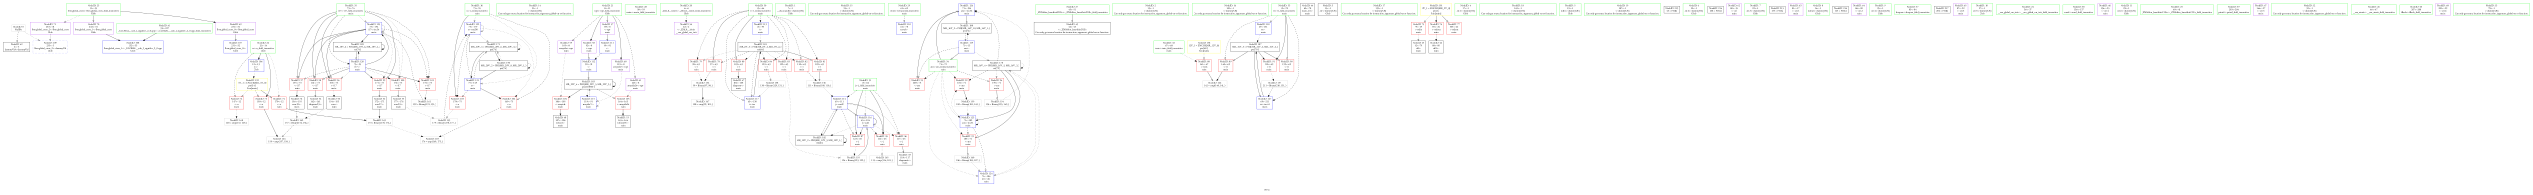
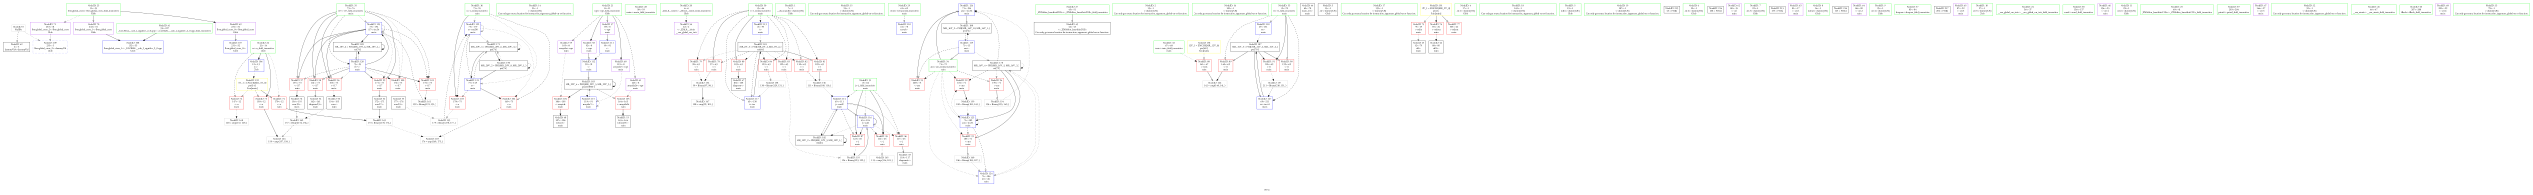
edge "NodeID: 100" -> "NodeID: 55": removed
